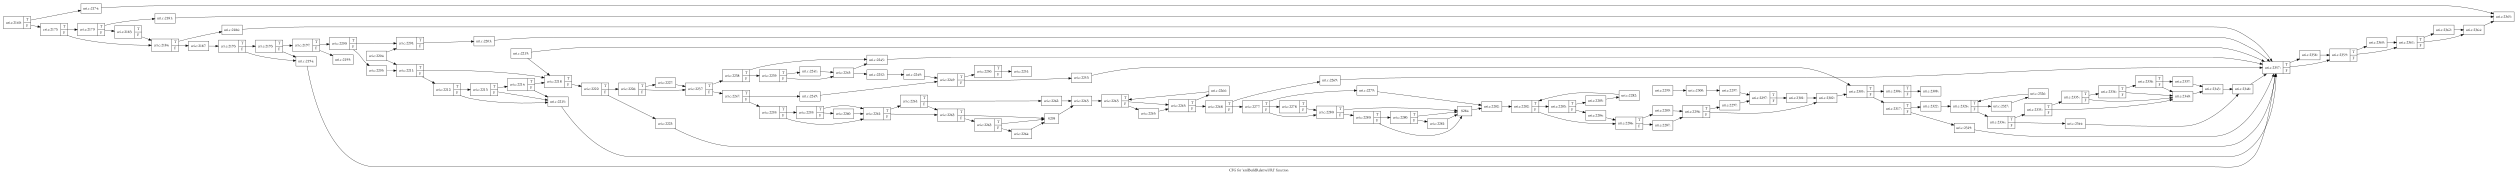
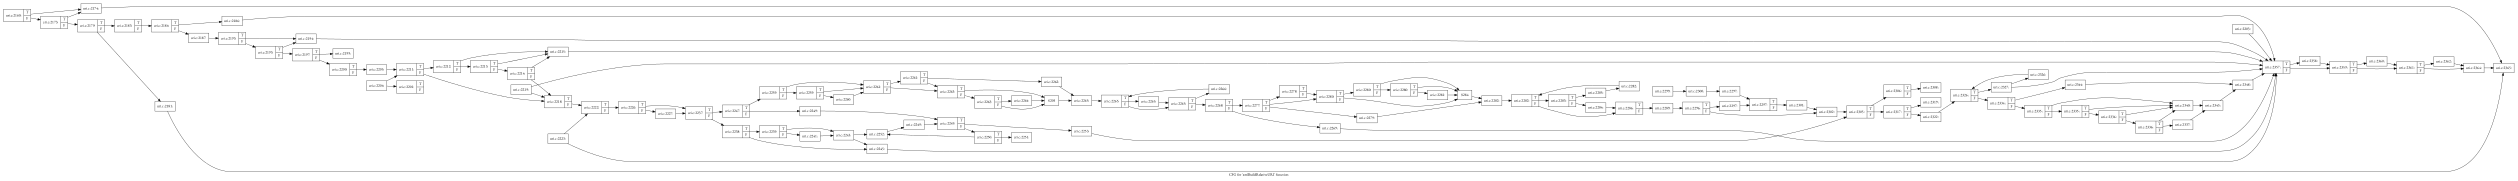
edge "uri.c:2201:" -> "uri.c:2203:": removed
edge "uri.c:2173:" -> "uri.c:2184:": now "uri.c:2173:" -> "uri.c:2174:"
edge "uri.c:2200:" -> "uri.c:2201:": removed
edge "uri.c:2222:" -> "uri.c:2223:": reversed
node "uri.c:2287:": removed
edge "uri.c:2250:" -> "uri.c:2252:": added
edge "uri.c:2319:" -> "uri.c:2357:": now "uri.c:2327:" -> "uri.c:2357:"
